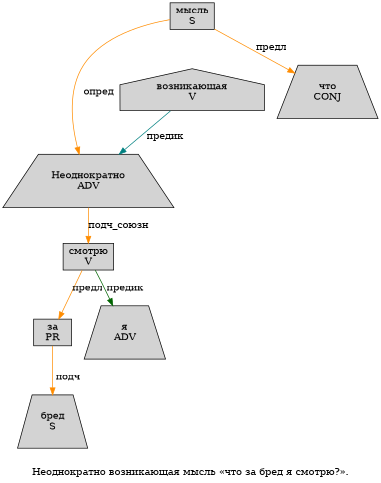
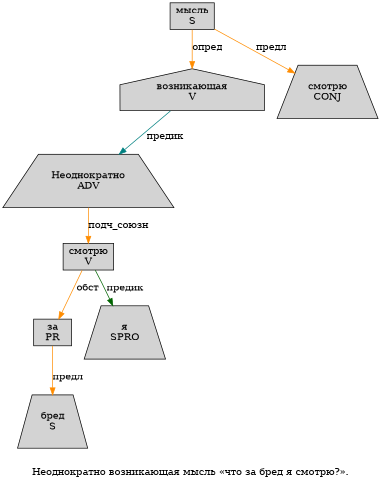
edge "мысль S" -> "Неоднократно ADV": now "мысль S" -> "возникающая V"
node "что CONJ": label "что CONJ" -> "смотрю CONJ"
edge "смотрю V" -> "за PR": label "предл" -> "обст"
node "я ADV": label "я ADV" -> "я SPRO"
edge "за PR" -> "бред S": label "подч" -> "предл"
